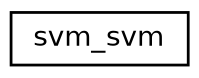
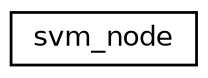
node "svm_svm": label "svm_svm" -> "svm_node"
